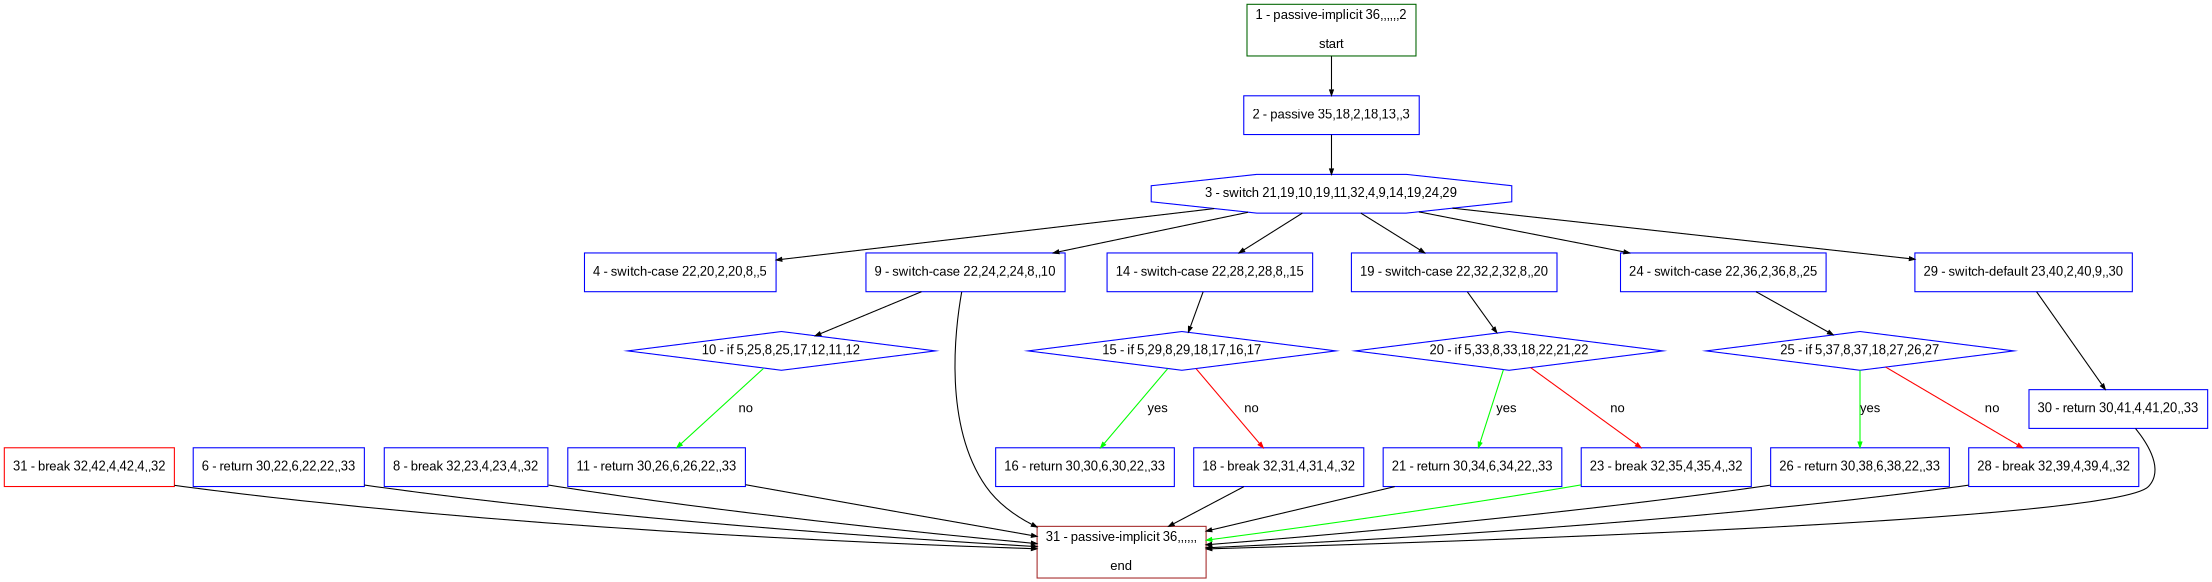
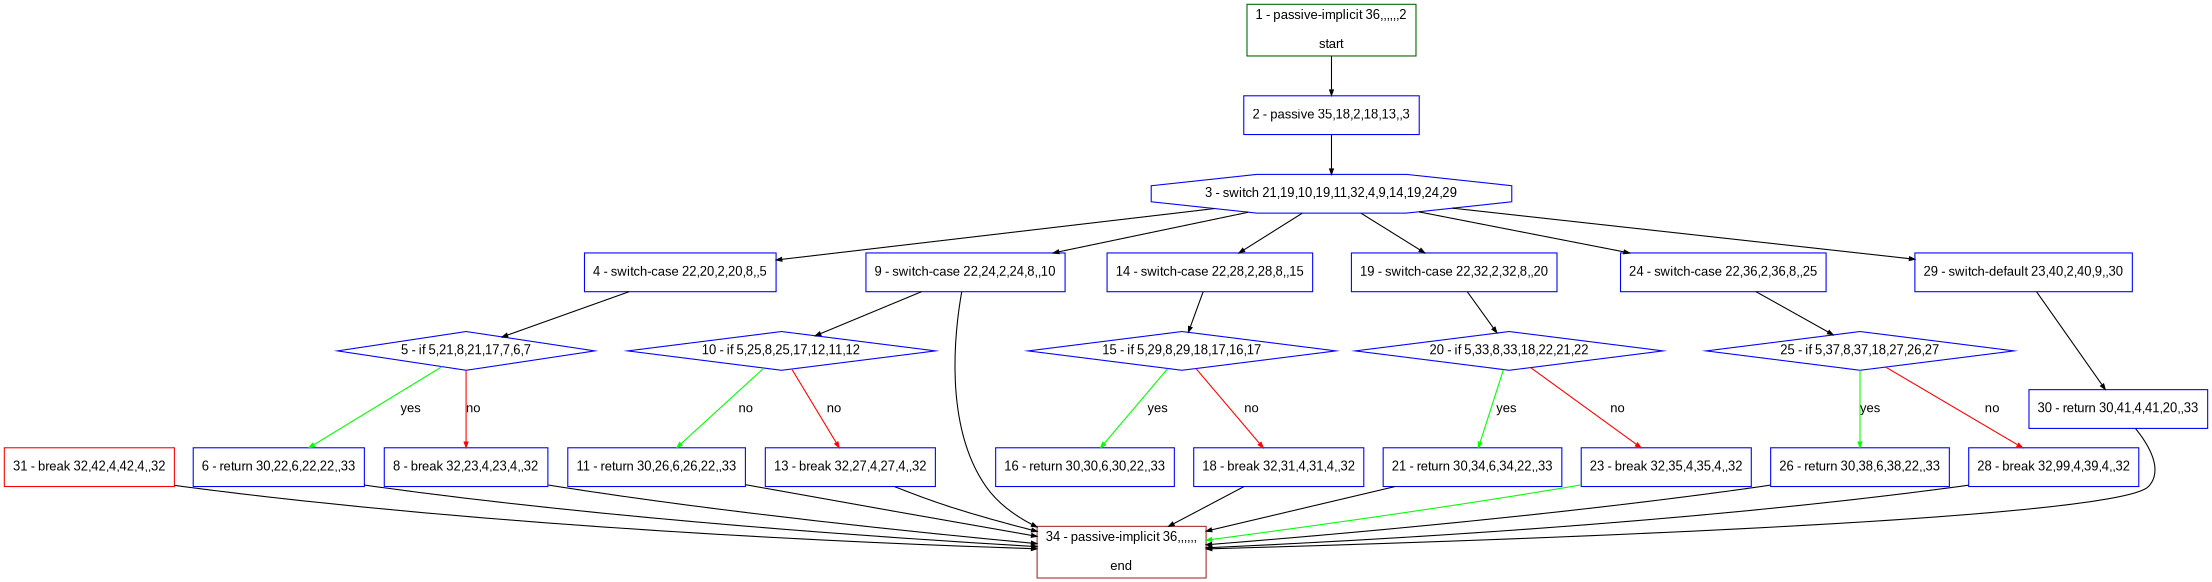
node "5 - if 5,21,8,21,17,7,6,7": added
node "13 - break 32,27,4,27,4,,32": added
node "28 - break 32,39,4,39,4,,32": label "28 - break 32,39,4,39,4,,32" -> "28 - break 32,99,4,39,4,,32"
node "31 - passive-implicit 36,,,,,, end": label "31 - passive-implicit 36,,,,,, end" -> "34 - passive-implicit 36,,,,,, end"
